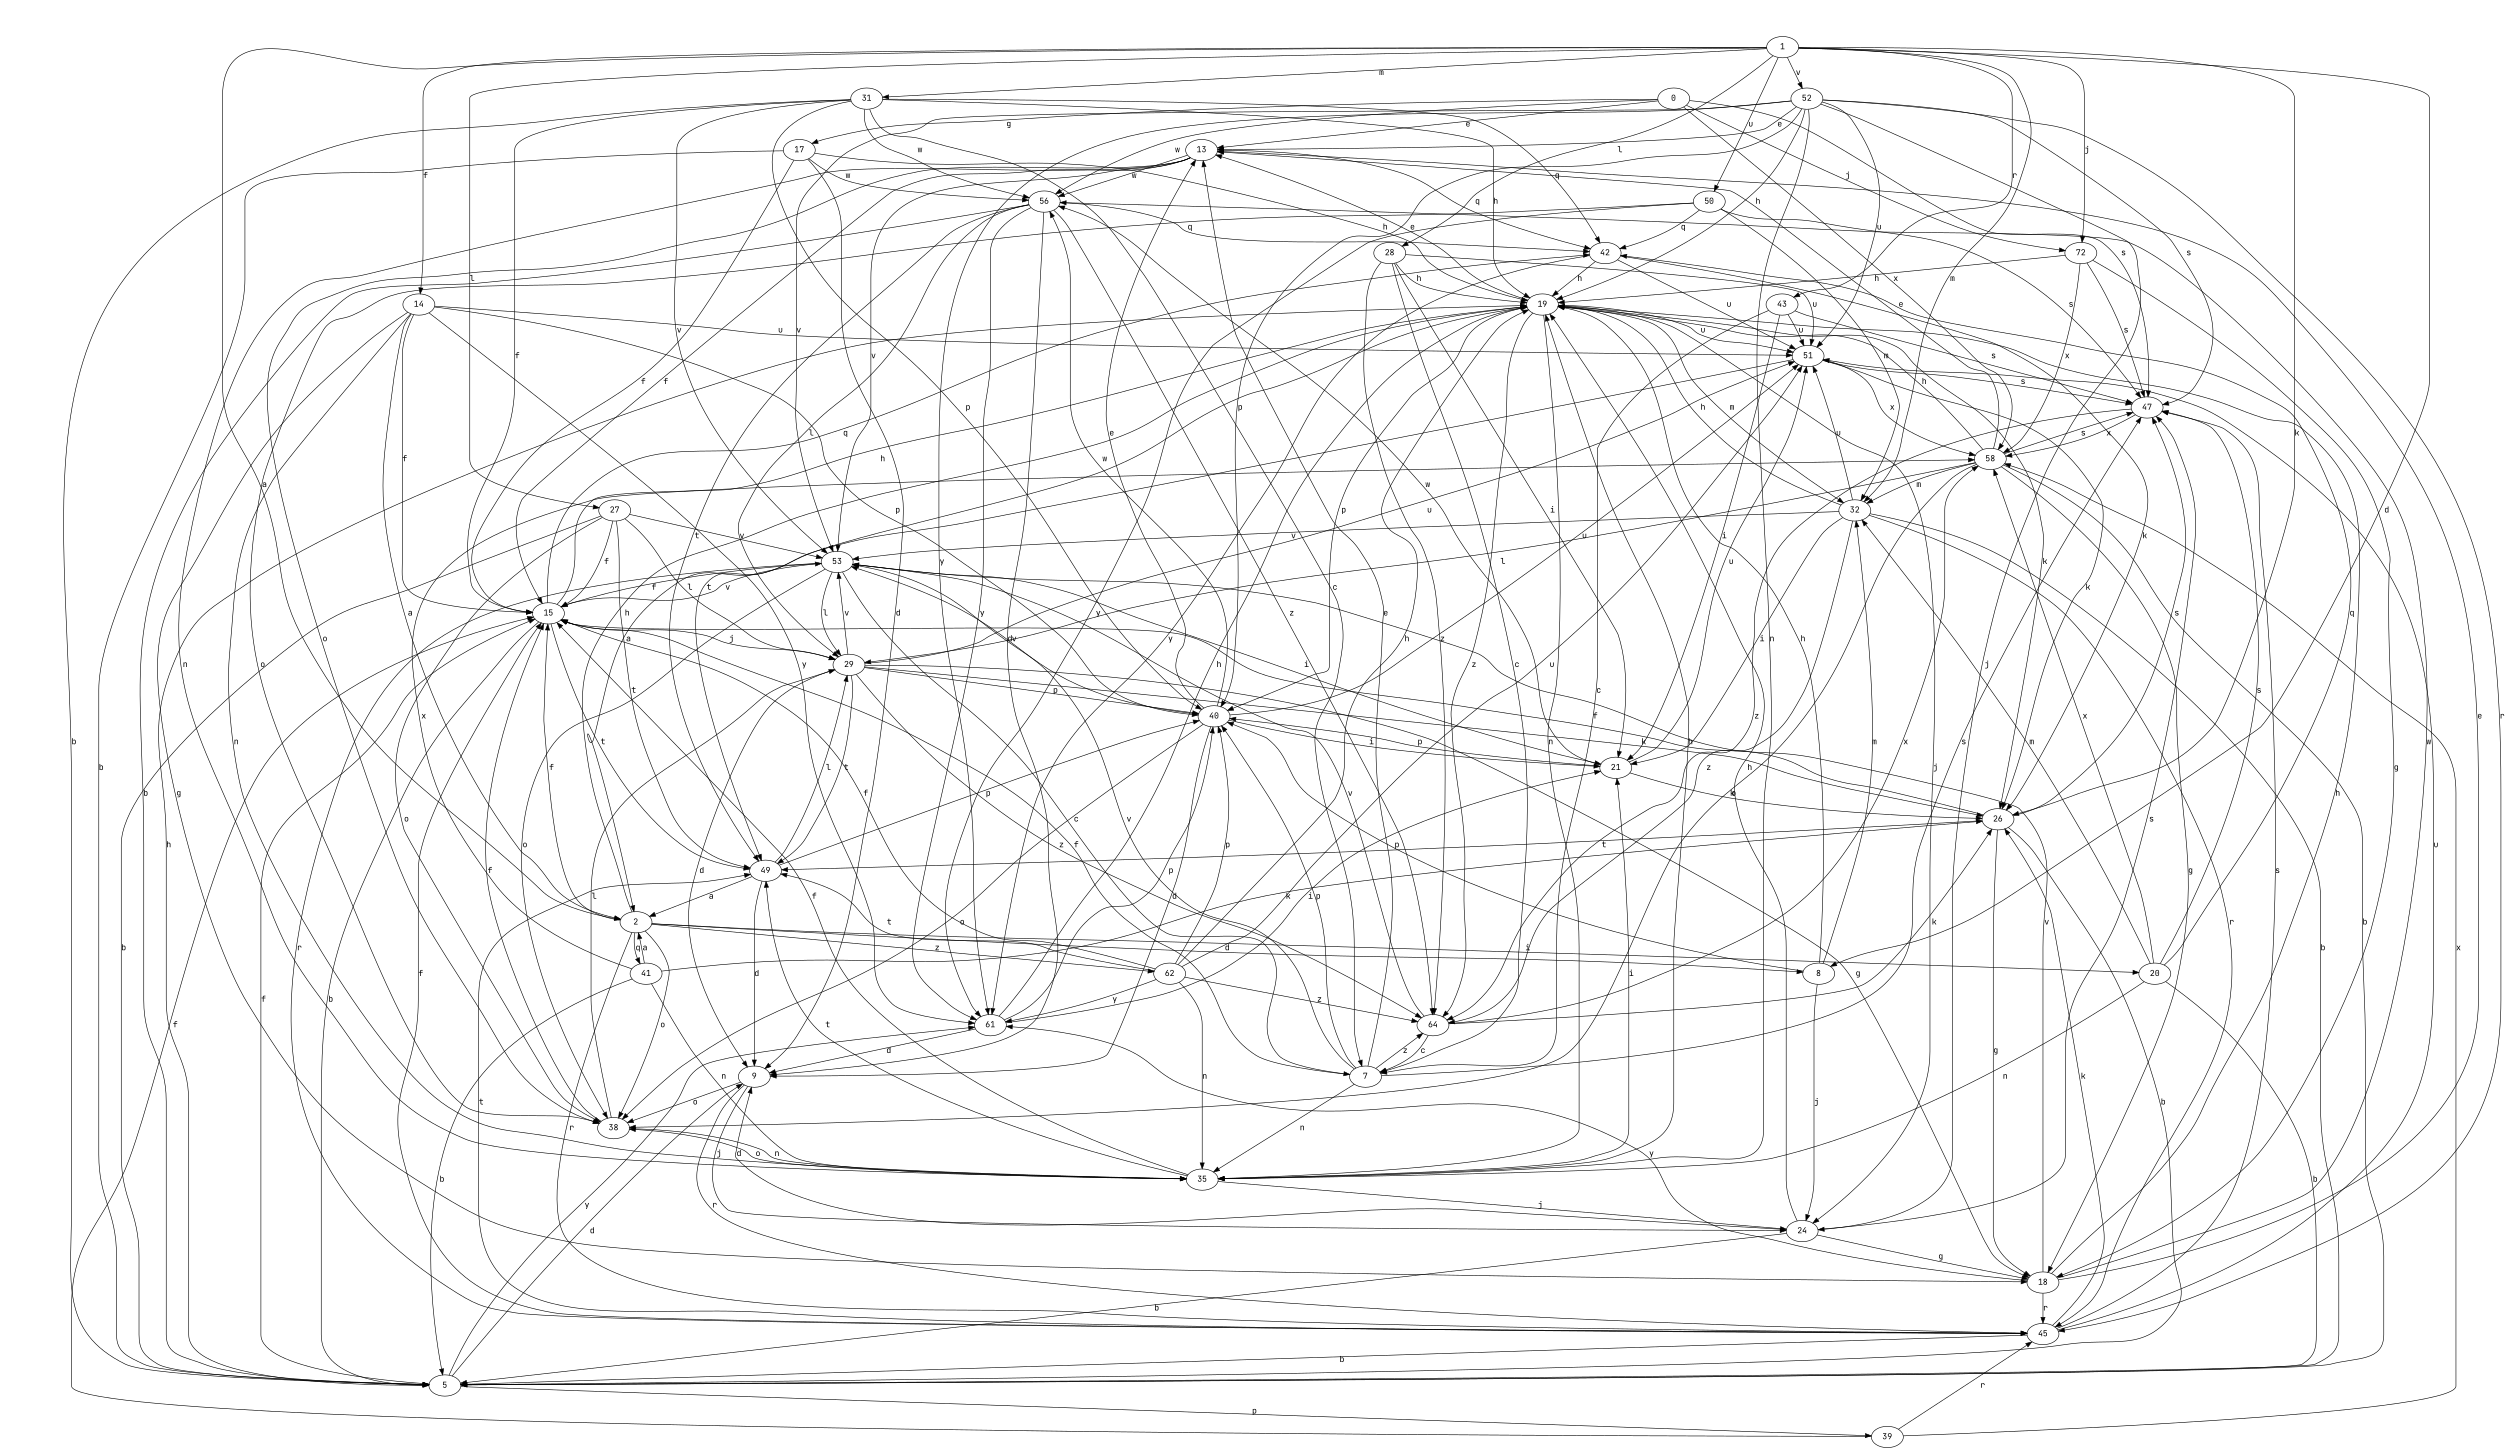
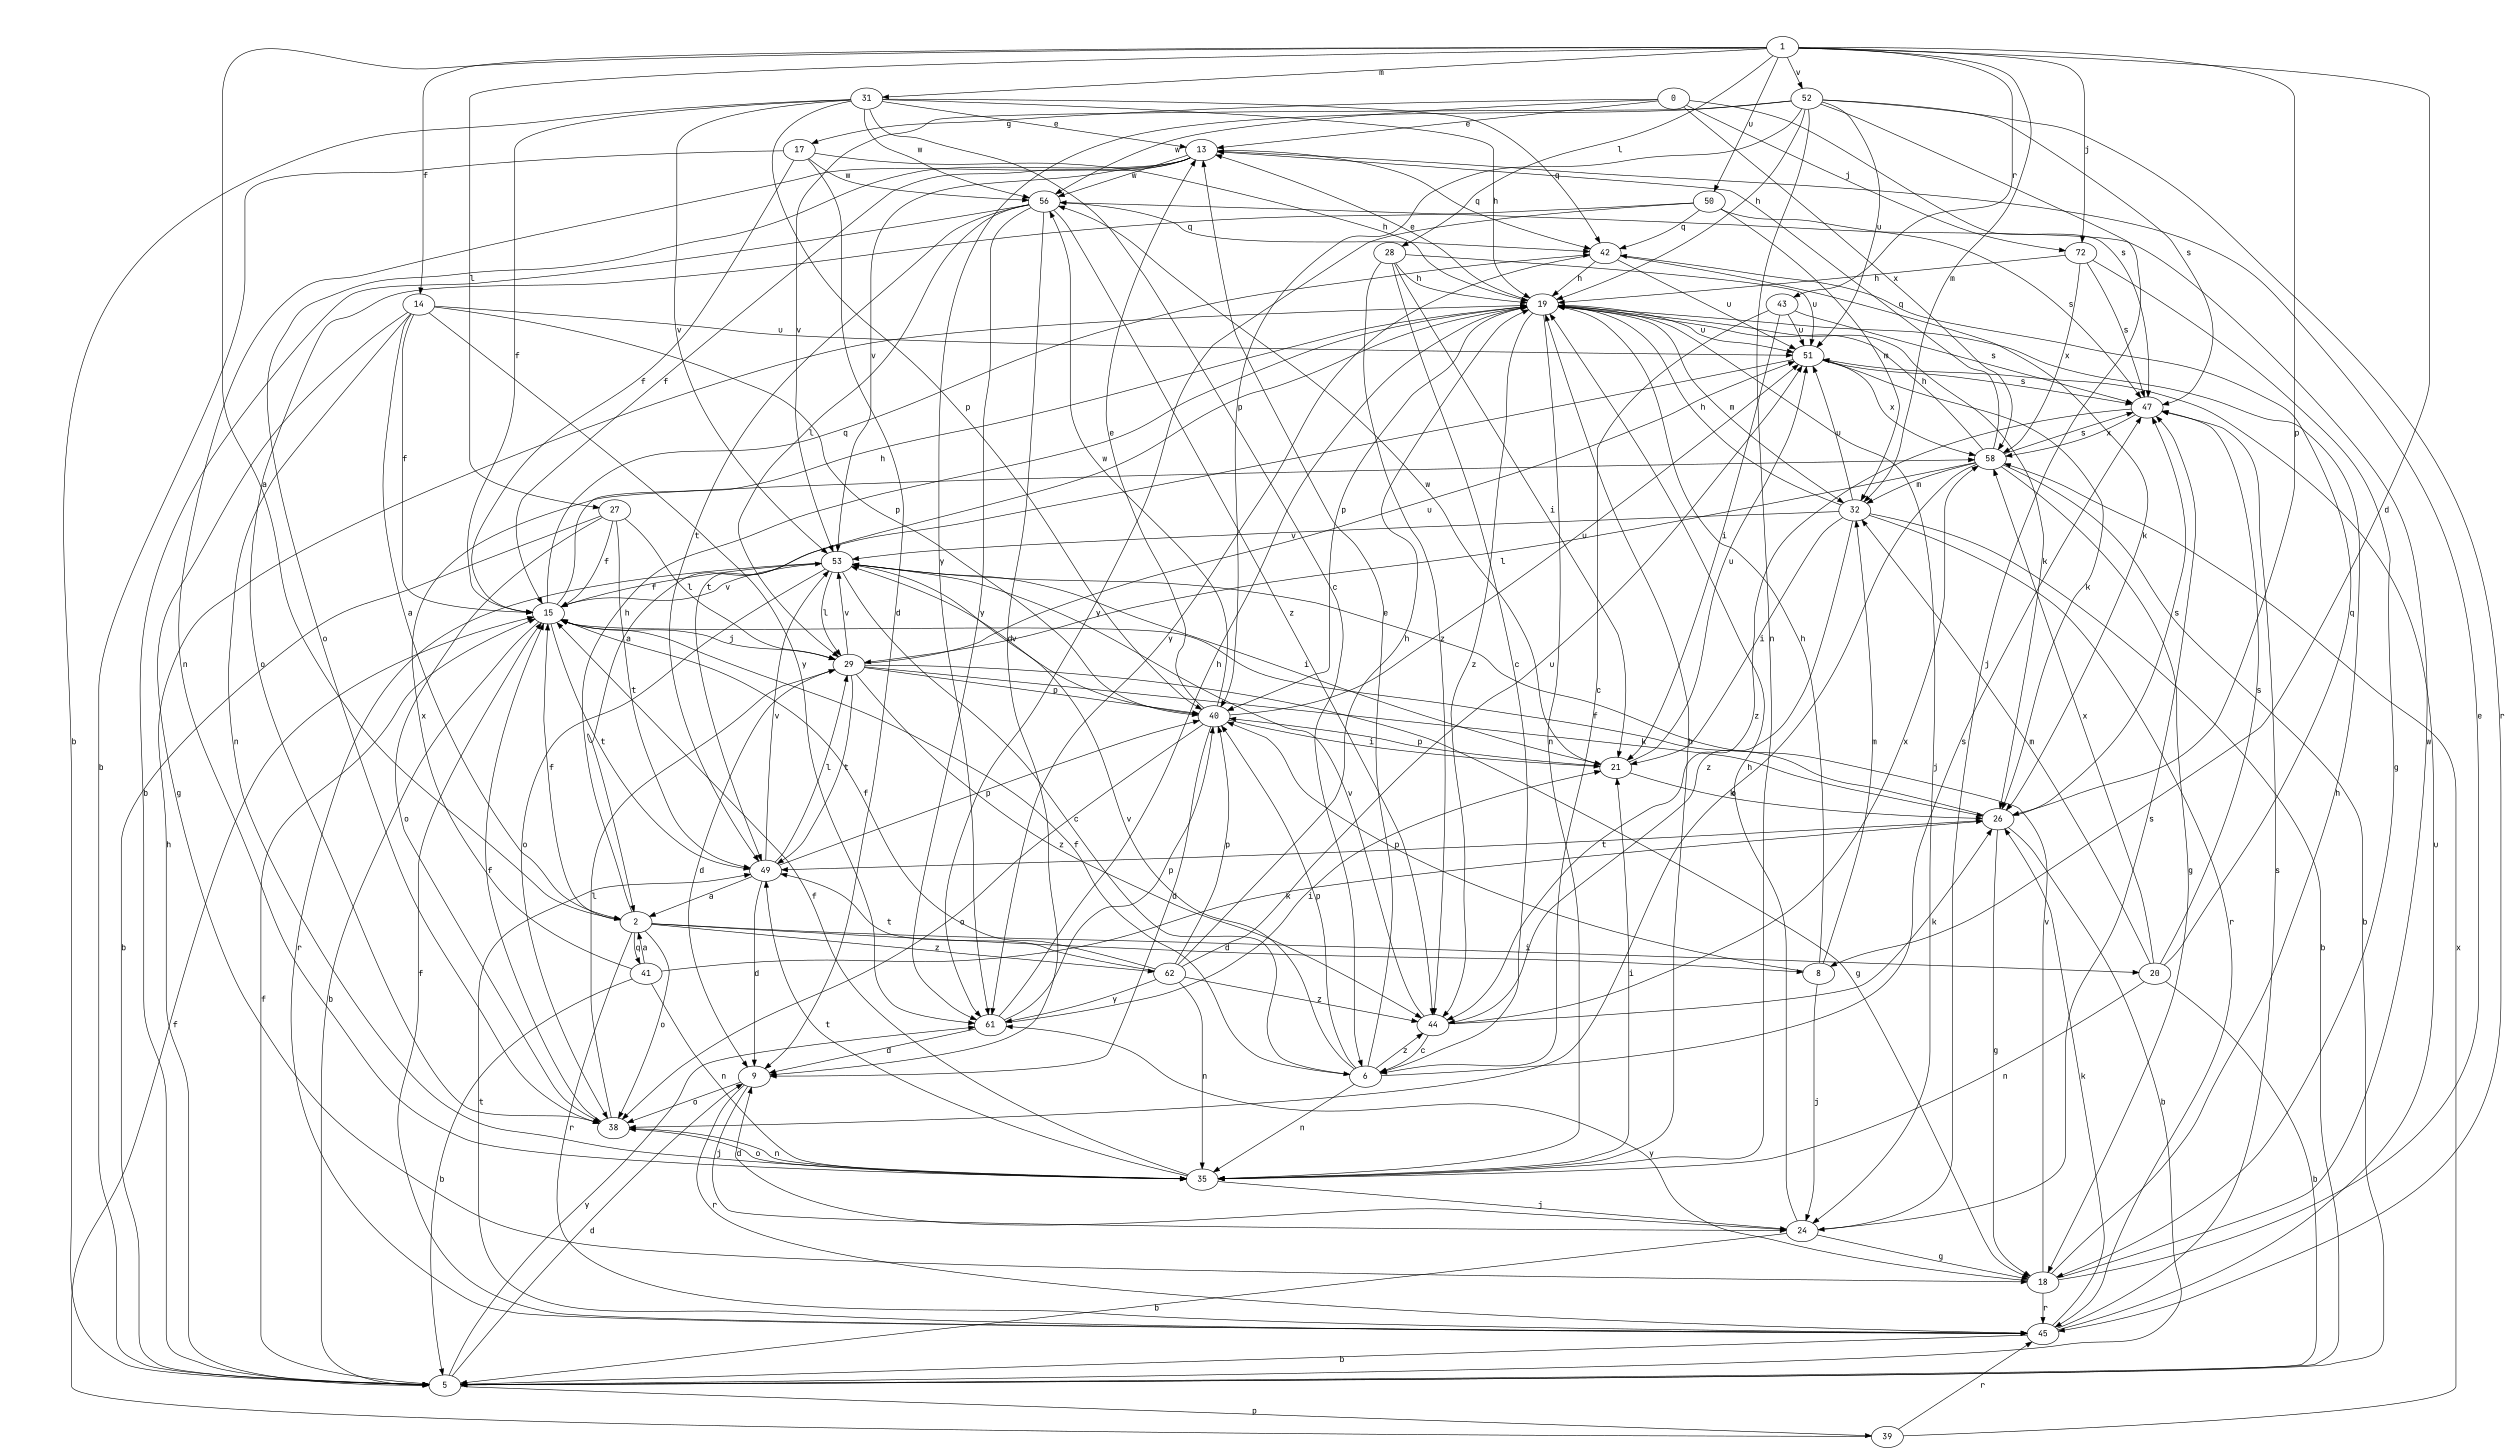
edge "52" -> "13": now "31" -> "13"
edge "58" -> "13": label "e" -> "q"
edge "1" -> "26": label "k" -> "p"
edge "27" -> "53": now "49" -> "53"
node "64": label "64" -> "44"
node "7": label "7" -> "6"
